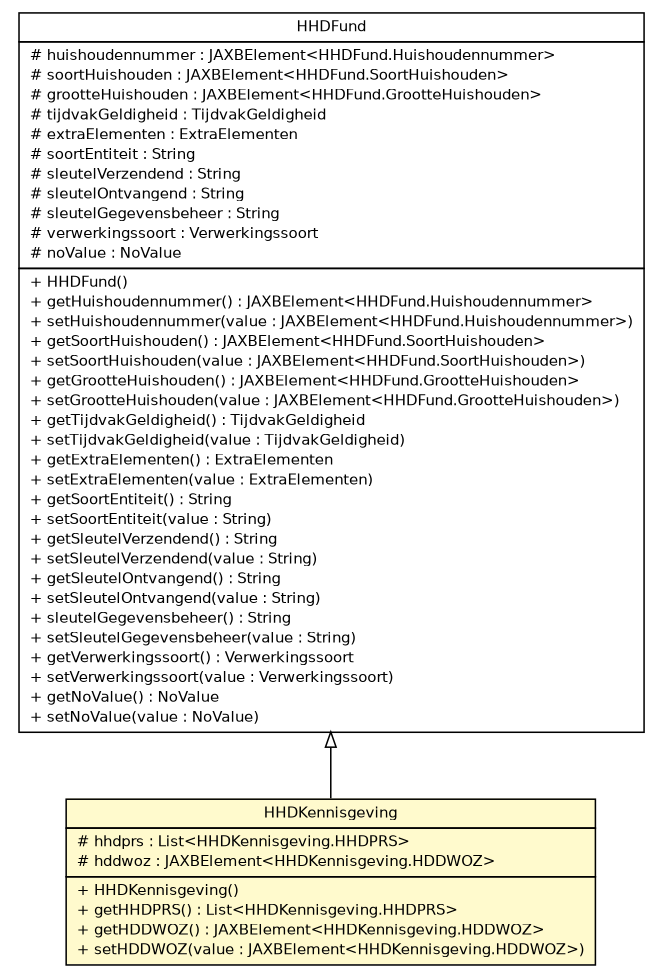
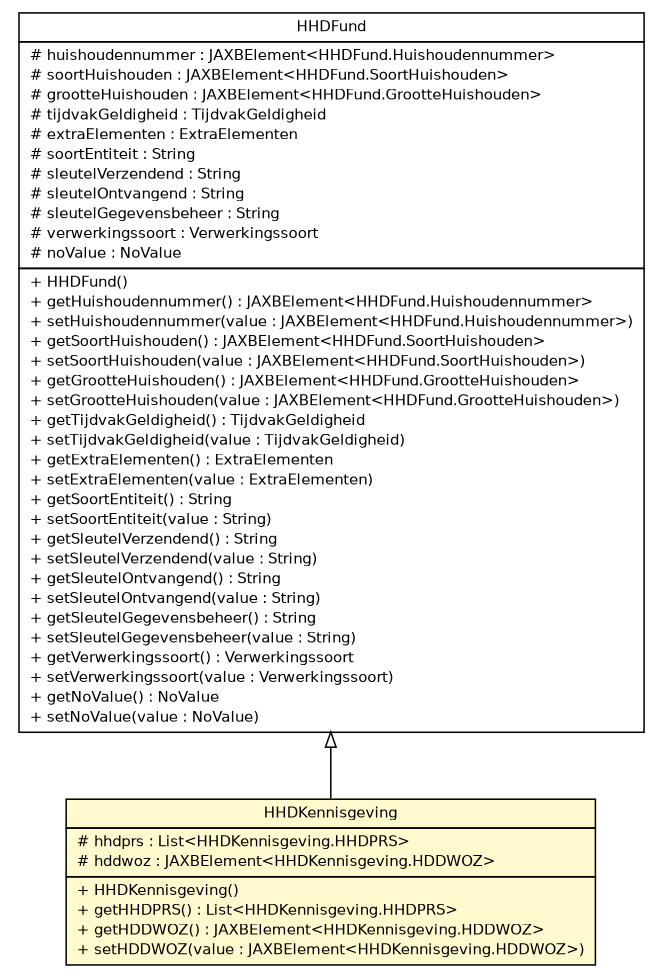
node "HHDFund": text "+ sleutelGegevensbeheer() : String" -> "+ getSleutelGegevensbeheer() : String"
